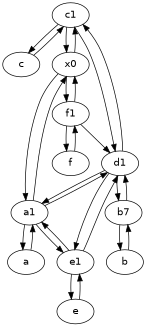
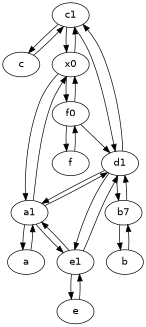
node "f1": label "f1" -> "f0"
